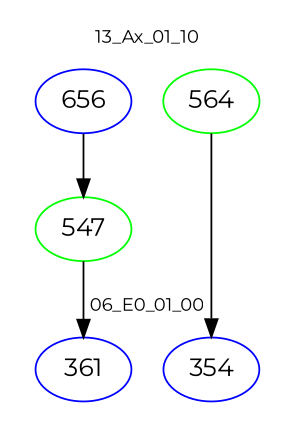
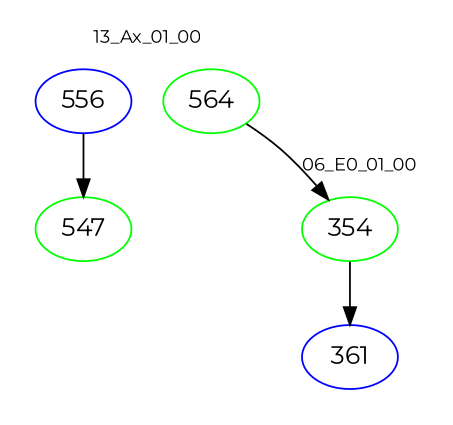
cluster "13_Ax_01_10": label "13_Ax_01_10" -> "13_Ax_01_00"
node "656": label "656" -> "556"
edge "547" -> "361": now "354" -> "361"
node "354": color blue -> green
